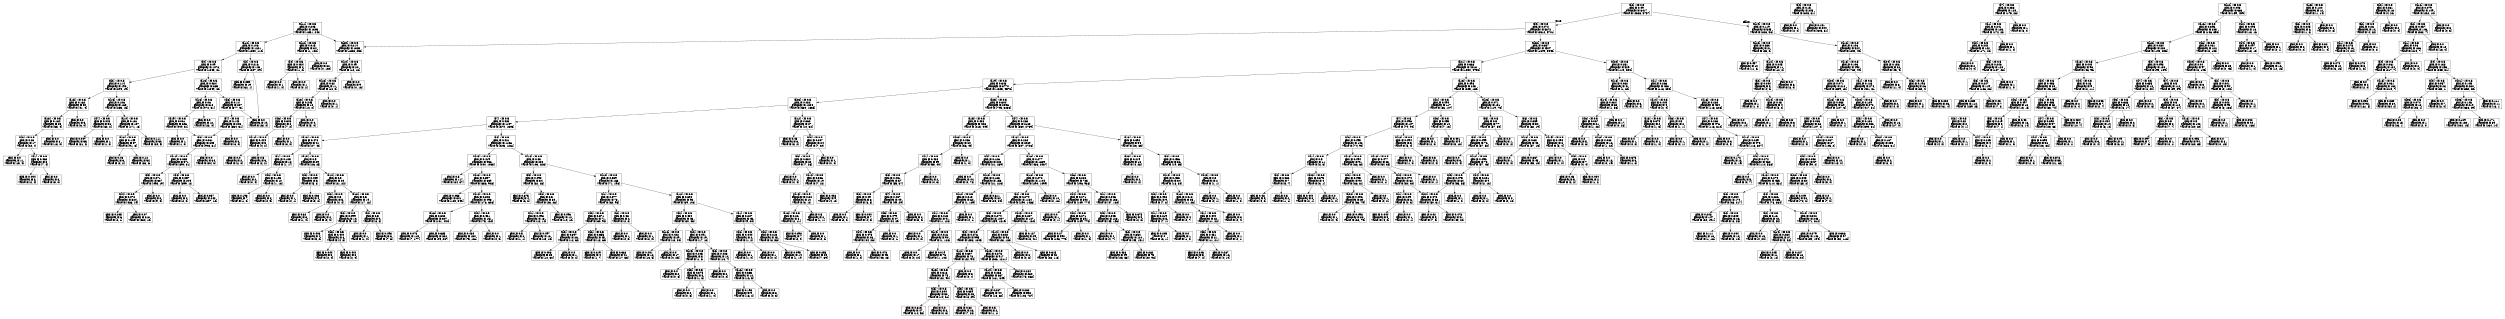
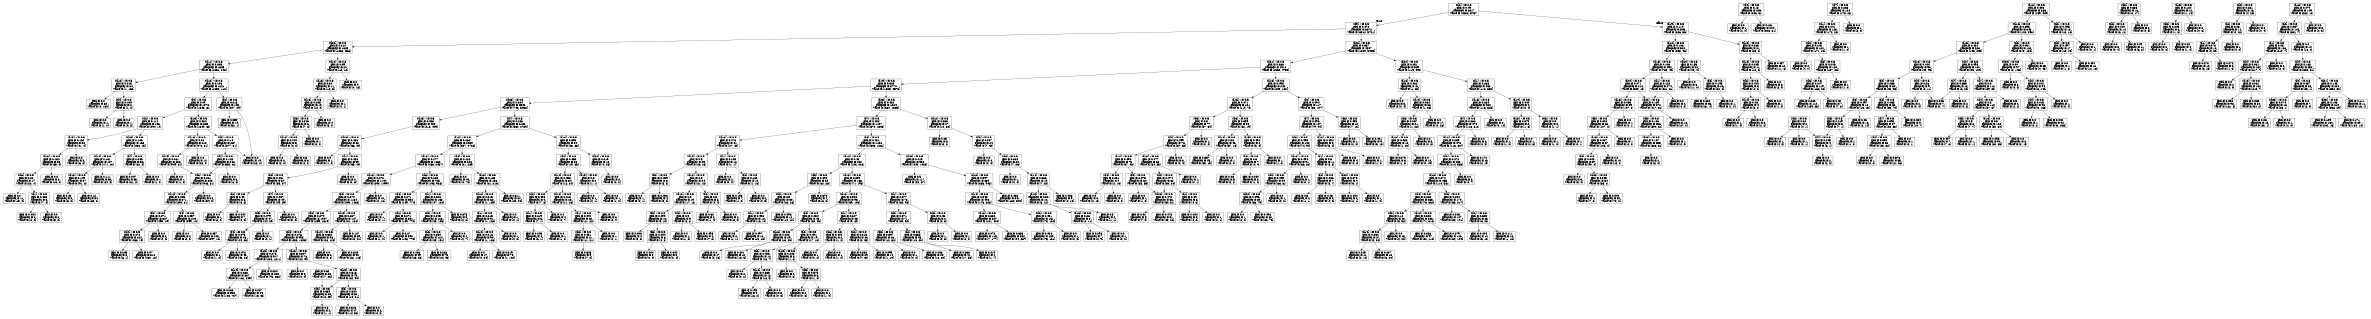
edge "X[11] <= 0.5 gini = 0.205 samples = 1305 value = [1851, 242]" -> "X[20] <= 0.5 gini = 0.214 samples = 1325 value = [1863, 258]": reversed
node "X[4] <= 0.5 gini = 0.434 samples = 2 value = [1, 2]": label "X[4] <= 0.5 gini = 0.434 samples = 2 value = [1, 2]" -> "X[4] <= 0.5 gini = 0.444 samples = 2 value = [1, 2]"
edge "X[7] <= 0.5 gini = 0.355 samples = 18 value = [6, 20]" -> "X[3] <= 0.5 gini = 0.386 samples = 16 value = [6, 17]": now "X[7] <= 0.5 gini = 0.355 samples = 18 value = [6, 20]" -> "gini = 0.346 samples = 7 value = [2, 7]"
node "gini = 0.245 value = 4 value = [6, 1]": label "gini = 0.245 value = 4 value = [6, 1]" -> "gini = 0.245 samples = 4 value = [6, 1]"
node "gini = 0.287 samples = 16 value = [4, 19]": removed
edge "X[5] <= 0.5 gini = 0.339 samples = 25 value = [8, 29]" -> "gini = 0.32 samples = 23 value = [7, 28]": reversed
